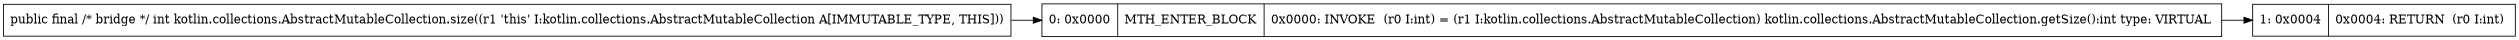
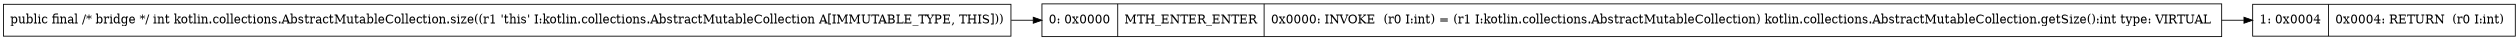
node "0: 0x0000": text "MTH_ENTER_BLOCK" -> "MTH_ENTER_ENTER"
